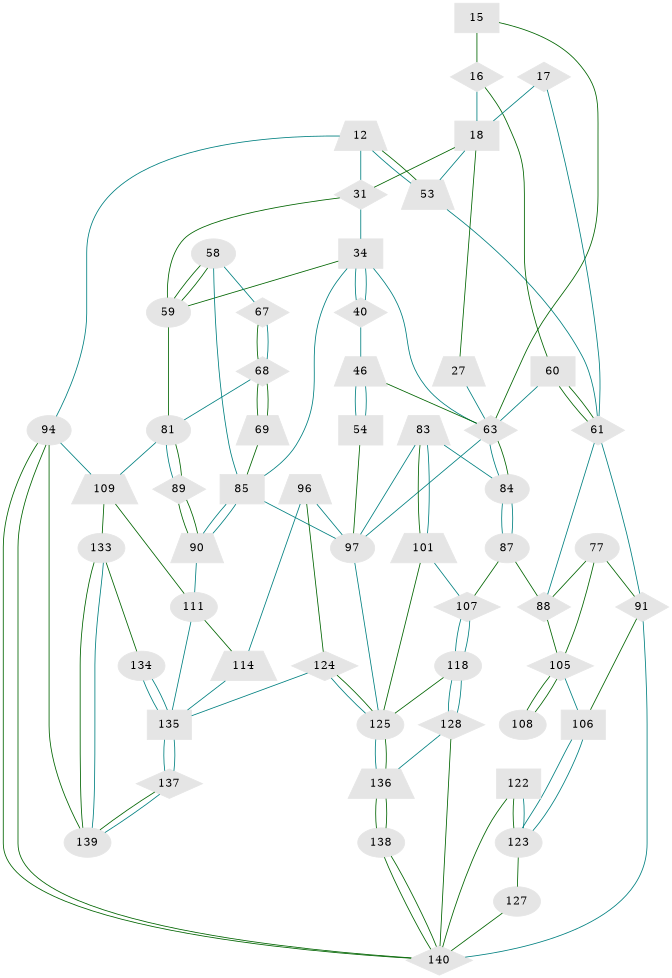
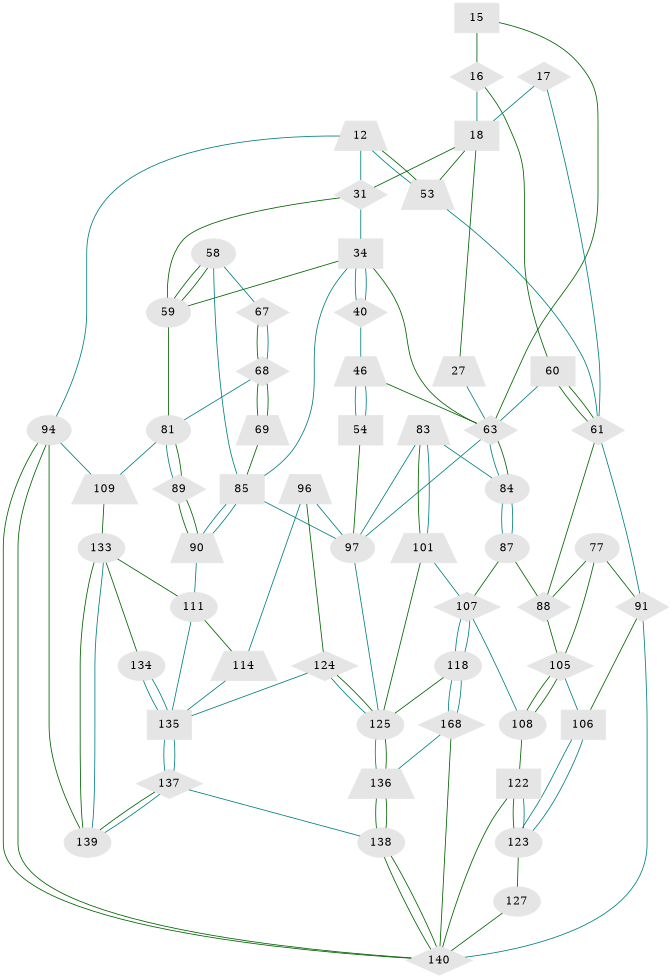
edge "18" -- "53": color teal -> darkgreen
edge "34" -- "63": color teal -> darkgreen
edge "61" -- "88": color teal -> darkgreen
edge "109" -- "111": now "133" -- "111"
edge "107" -- "108": added
node "128": label "128" -> "168"
edge "108" -- "122": added
edge "137" -- "138": added
